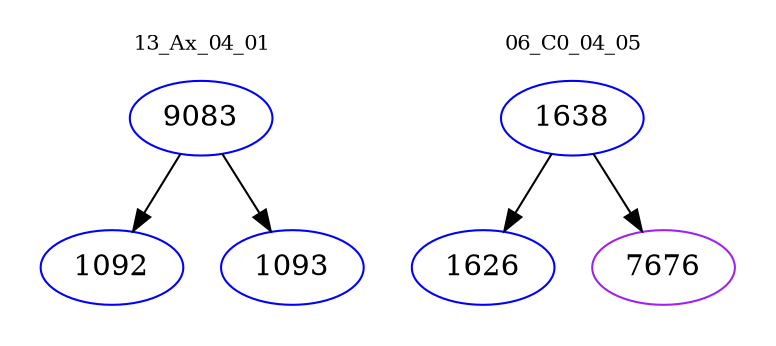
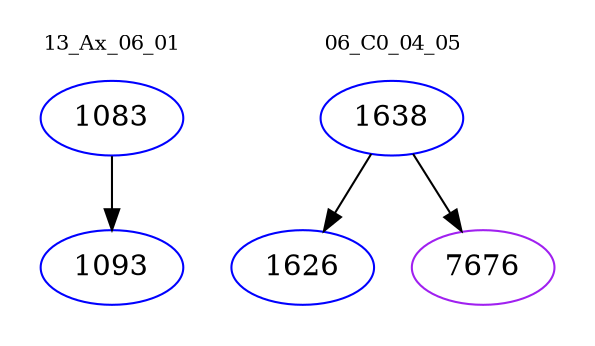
cluster "13_Ax_04_01": label "13_Ax_04_01" -> "13_Ax_06_01"
node "9083": label "9083" -> "1083"
node "1092": removed
